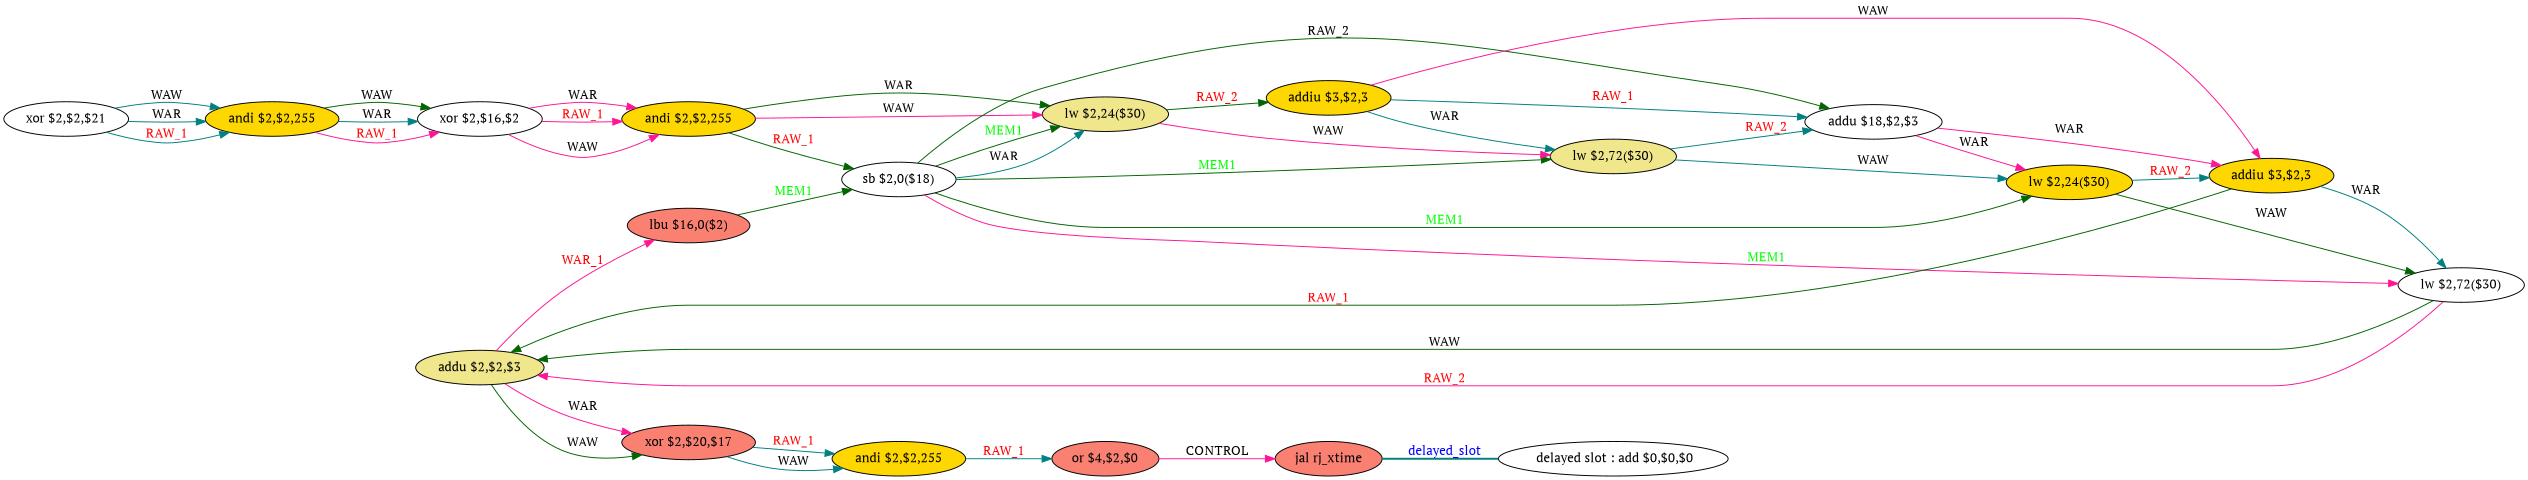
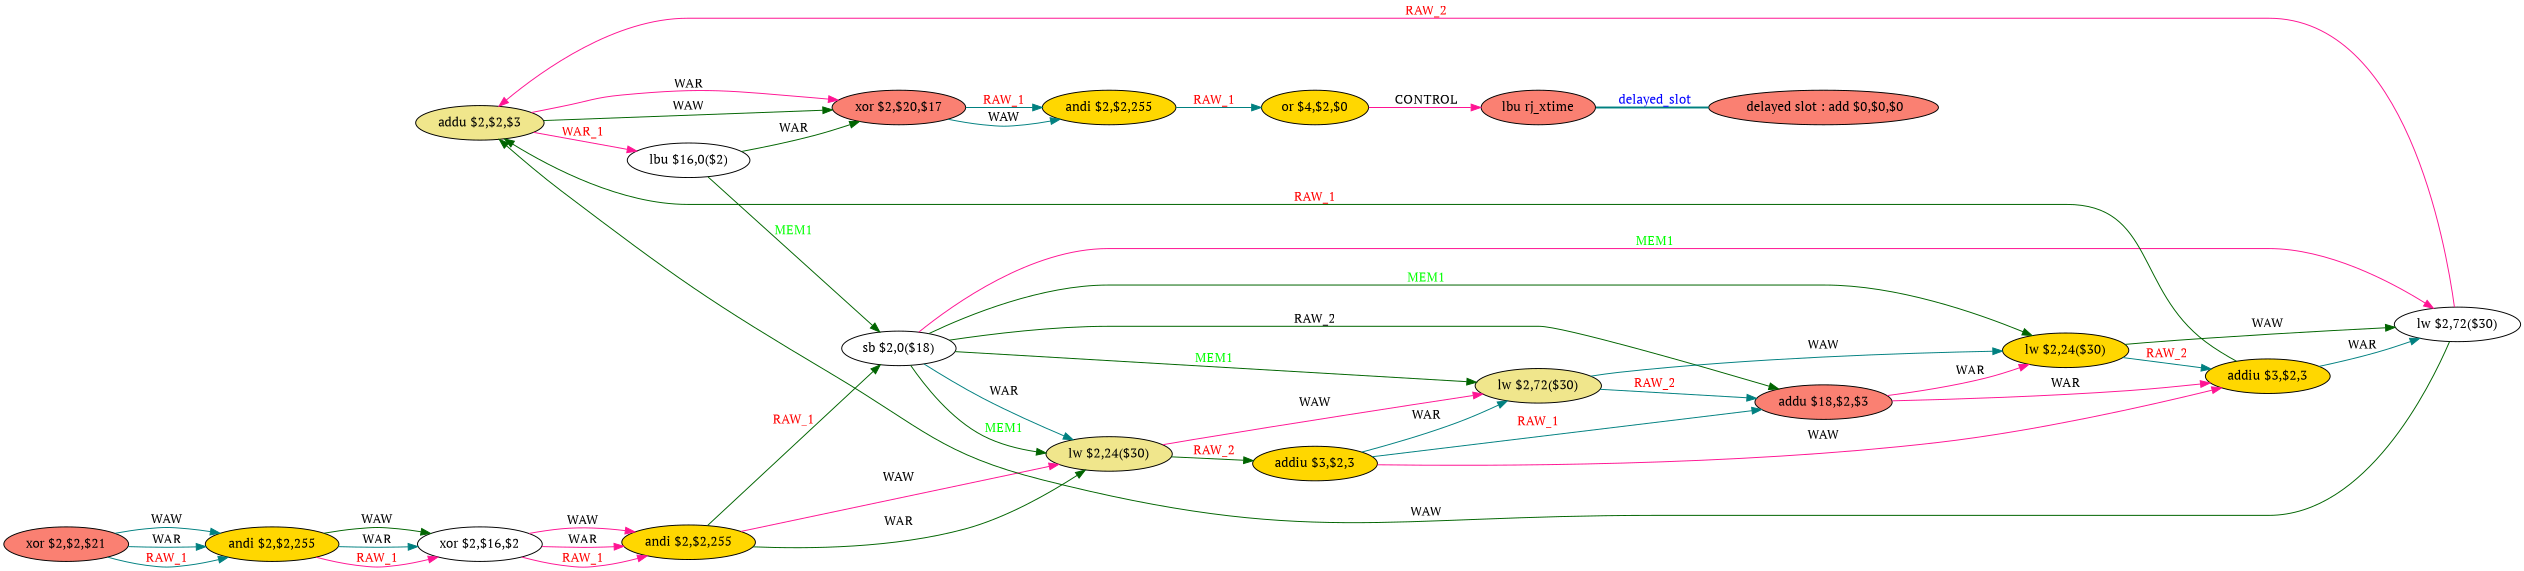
node "xor $2,$2,$21": fillcolor white -> salmon
node "addu $18,$2,$3": fillcolor white -> salmon
edge "lbu $16,0($2)" -> "xor $2,$20,$17": added, label "WAR"
node "lbu $16,0($2)": fillcolor salmon -> white
node "or $4,$2,$0": fillcolor salmon -> gold
node "jal rj_xtime": label "jal rj_xtime" -> "lbu rj_xtime"
node "delayed slot : add $0,$0,$0": fillcolor white -> salmon
